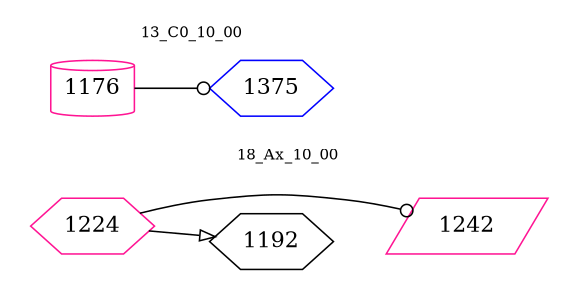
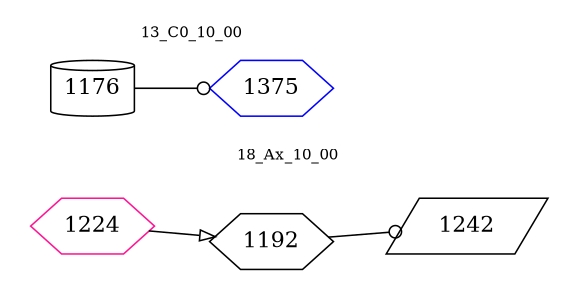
node "1176": color deeppink -> black
edge "1224" -> "1242": now "1192" -> "1242"
node "1242": color deeppink -> black
